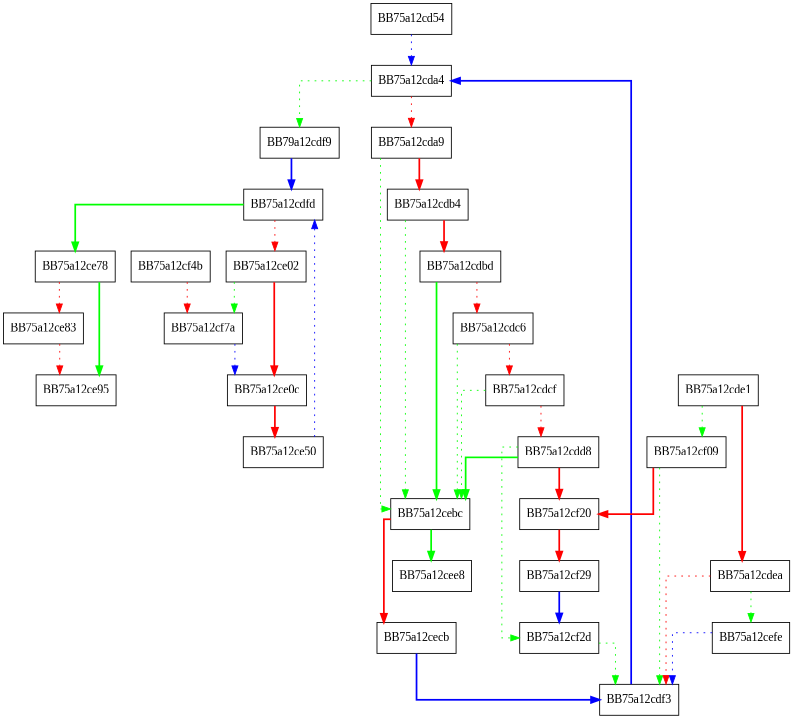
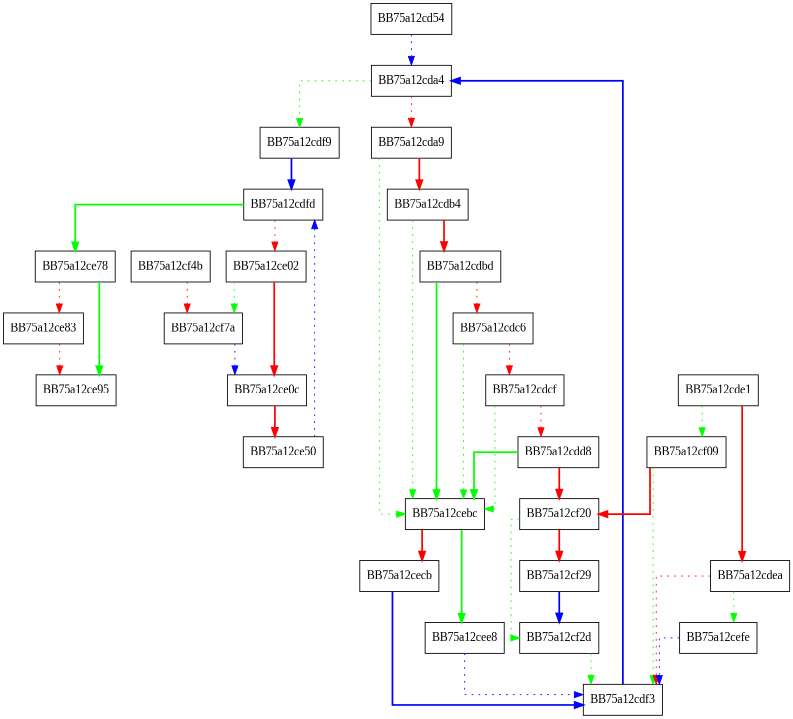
node "BB79a12cdf9": label "BB79a12cdf9" -> "BB75a12cdf9"
edge "BB75a12cdd8" -> "BB75a12cf2d": now "BB75a12cf20" -> "BB75a12cf2d"
edge "BB75a12cee8" -> "BB75a12cdf3": added
